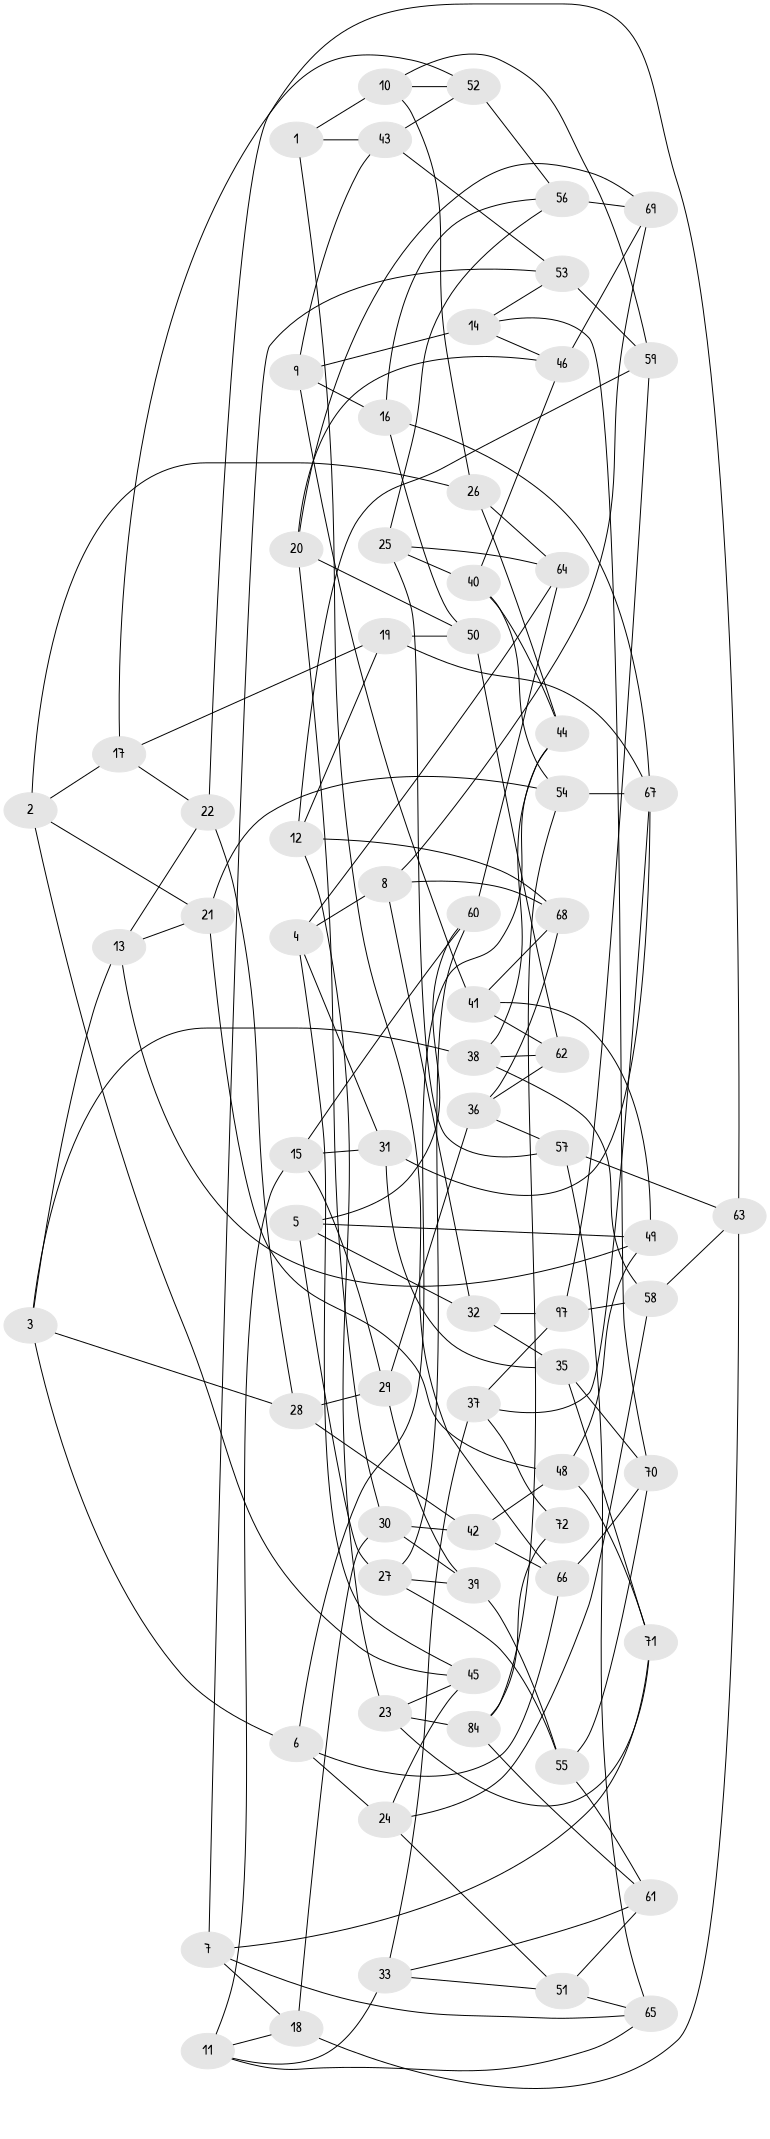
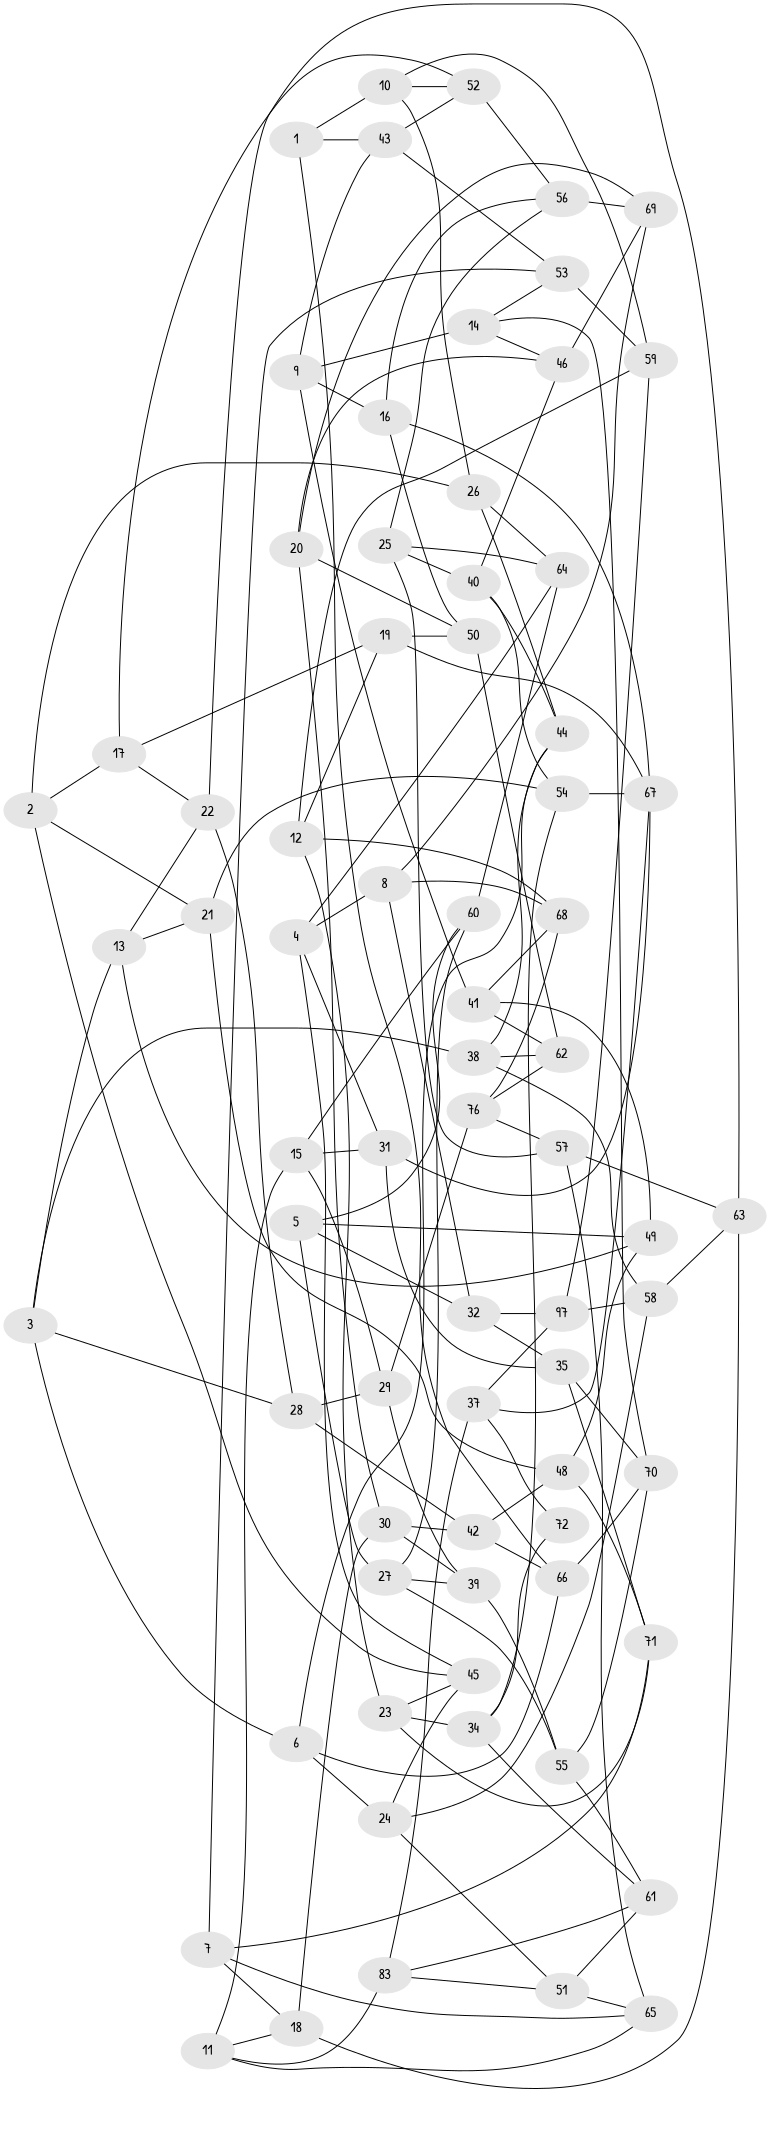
node "36": label "36" -> "76"
node "84": label "84" -> "34"
node "33": label "33" -> "83"
